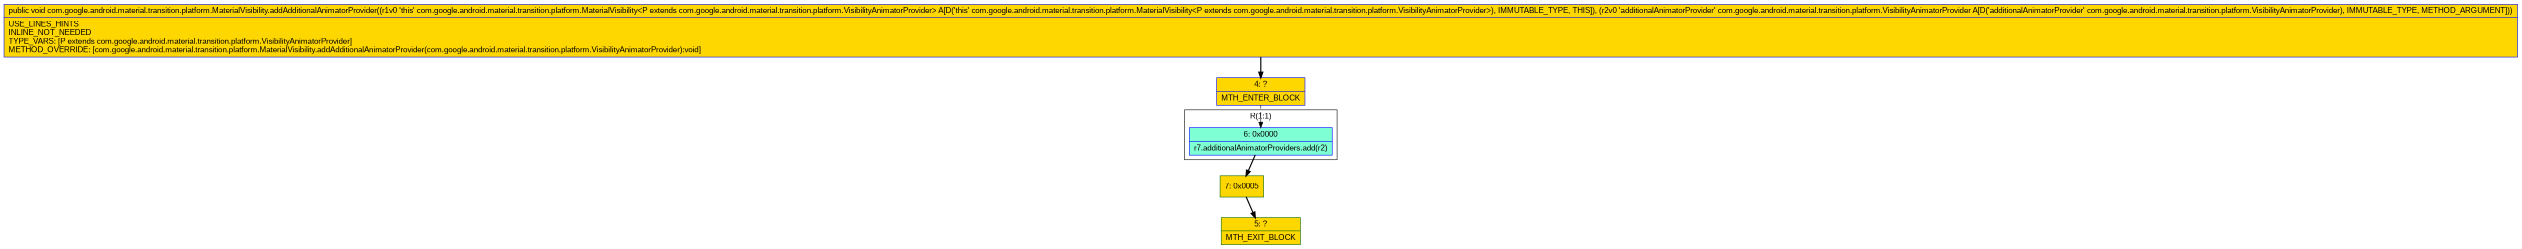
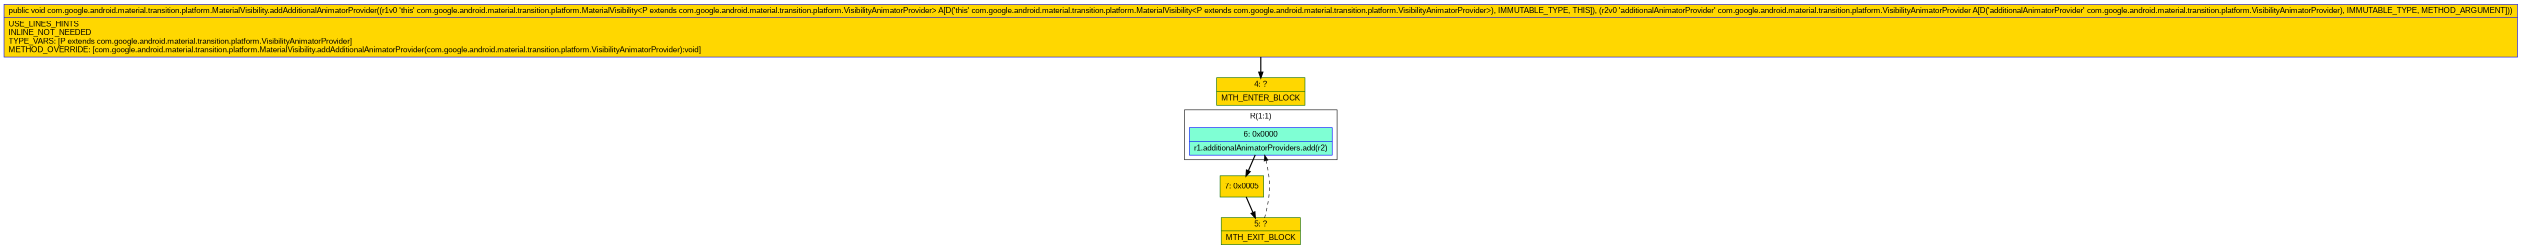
node "4: ?": color blue -> darkgreen
edge "4: ?" -> "6: 0x0000": now "5: ?" -> "6: 0x0000"
node "6: 0x0000": text "r7.additionalAnimatorProviders.add(r2)" -> "r1.additionalAnimatorProviders.add(r2)"
